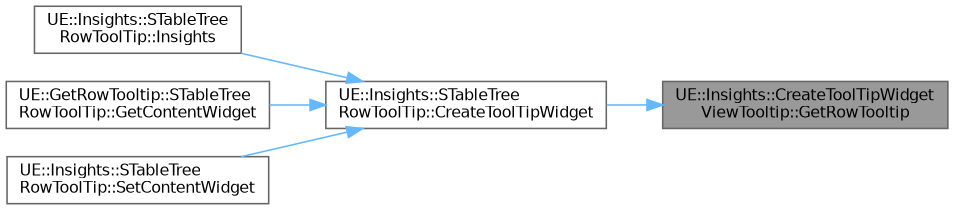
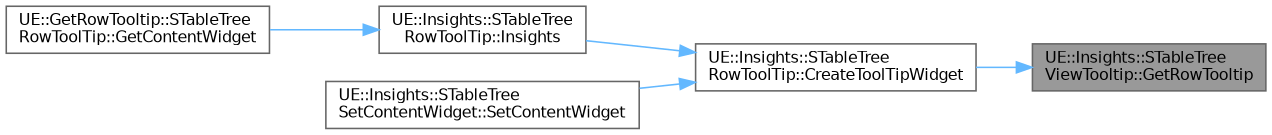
edge "UE::GetRowTooltip::STableTree RowToolTip::GetContentWidget" -> "UE::Insights::STableTree RowToolTip::CreateToolTipWidget": now "UE::GetRowTooltip::STableTree RowToolTip::GetContentWidget" -> "UE::Insights::STableTree RowToolTip::Insights"
node "UE::Insights::CreateToolTipWidget ViewTooltip::GetRowTooltip": label "UE::Insights::CreateToolTipWidget ViewTooltip::GetRowTooltip" -> "UE::Insights::STableTree ViewTooltip::GetRowTooltip"
node "UE::Insights::STableTree RowToolTip::SetContentWidget": label "UE::Insights::STableTree RowToolTip::SetContentWidget" -> "UE::Insights::STableTree SetContentWidget::SetContentWidget"
